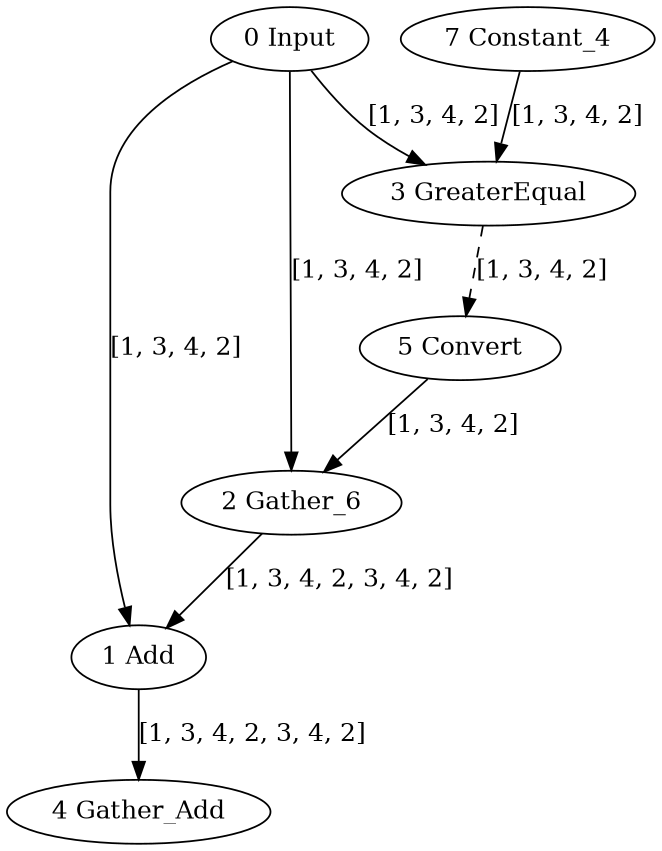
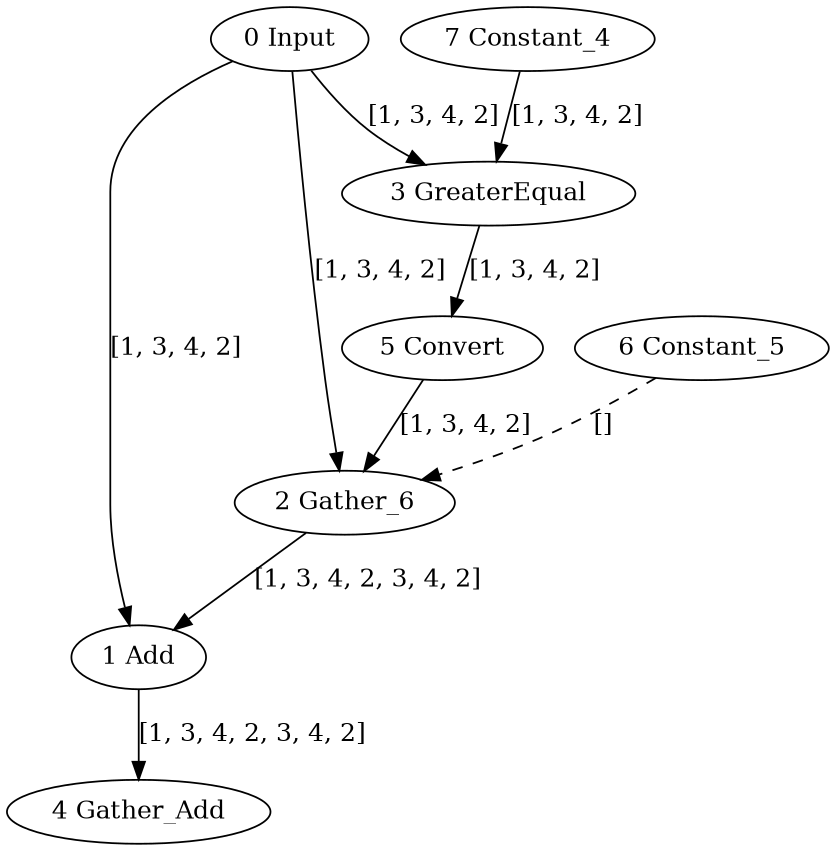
edge "3 GreaterEqual" -> "5 Convert": style dashed -> solid
node "6 Constant_5": added
